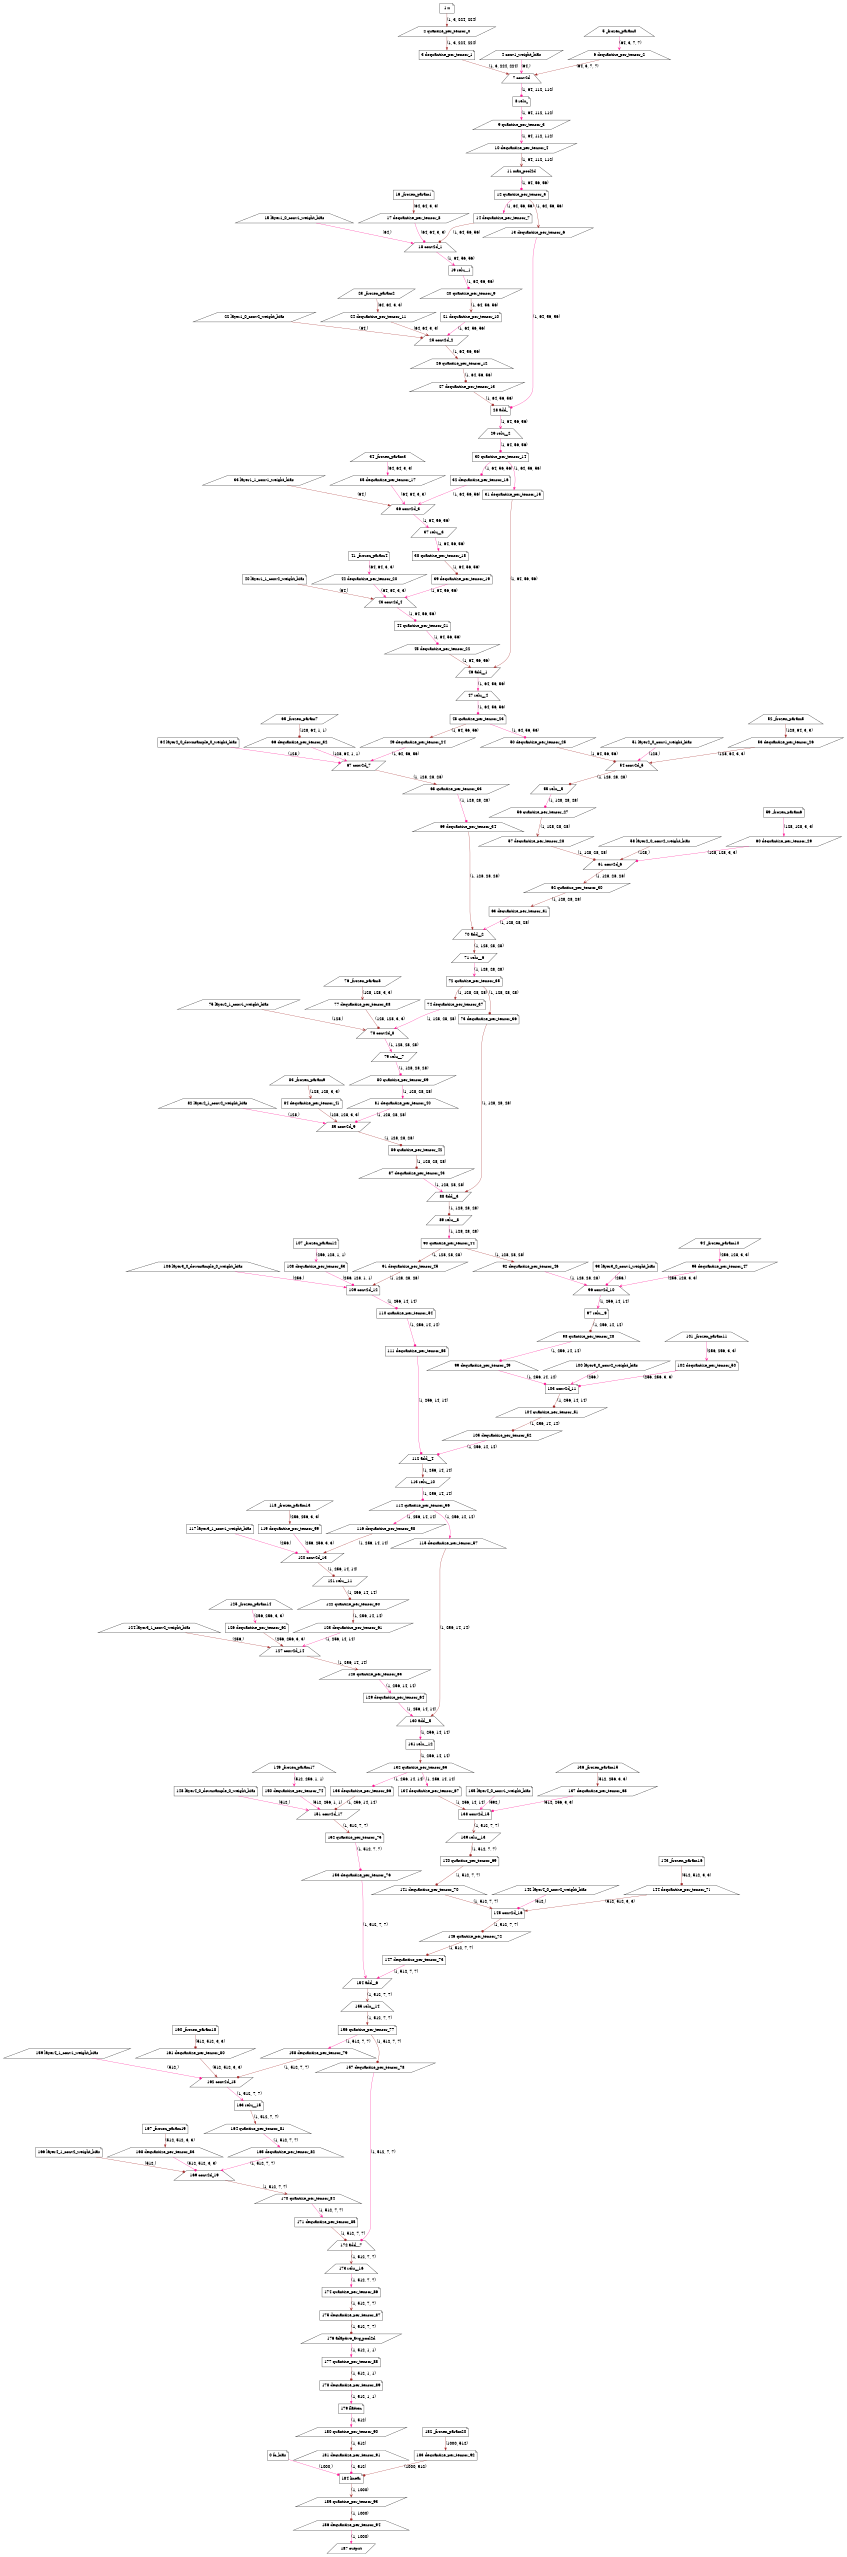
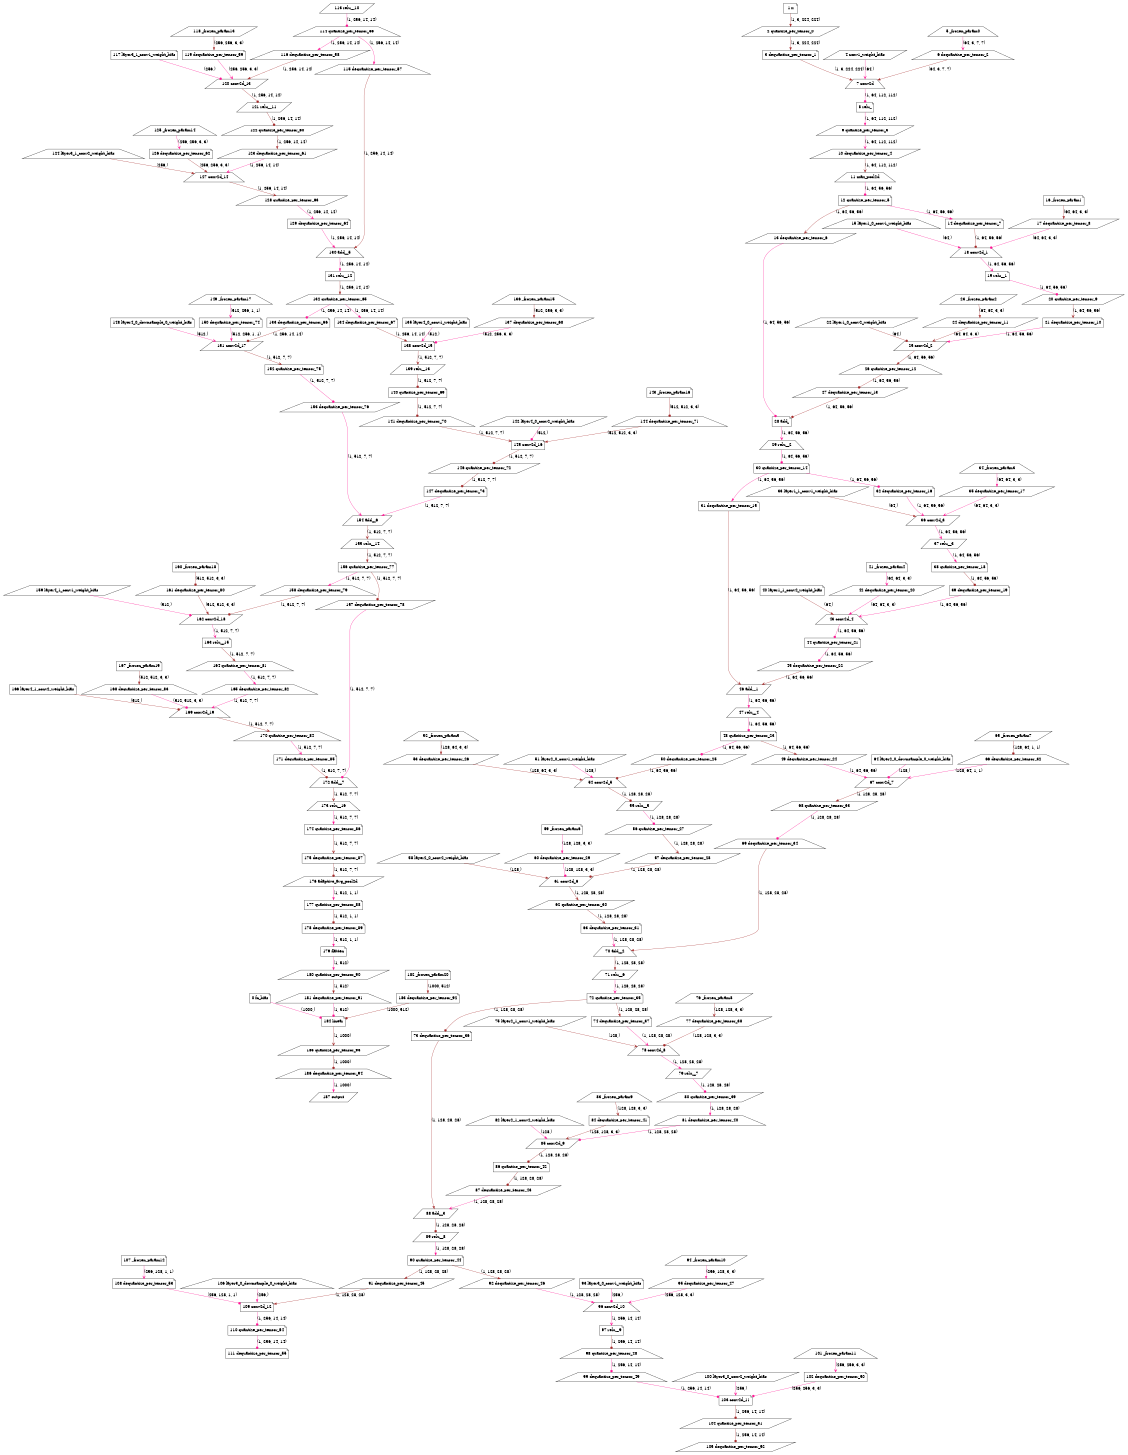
node "112 add__4": removed
edge "135 layer4_0_conv1_weight_bias" -> "138 conv2d_15": label "(592,)" -> "(512,)"
